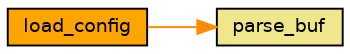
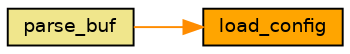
edge "load_config" -> "parse_buf": reversed
